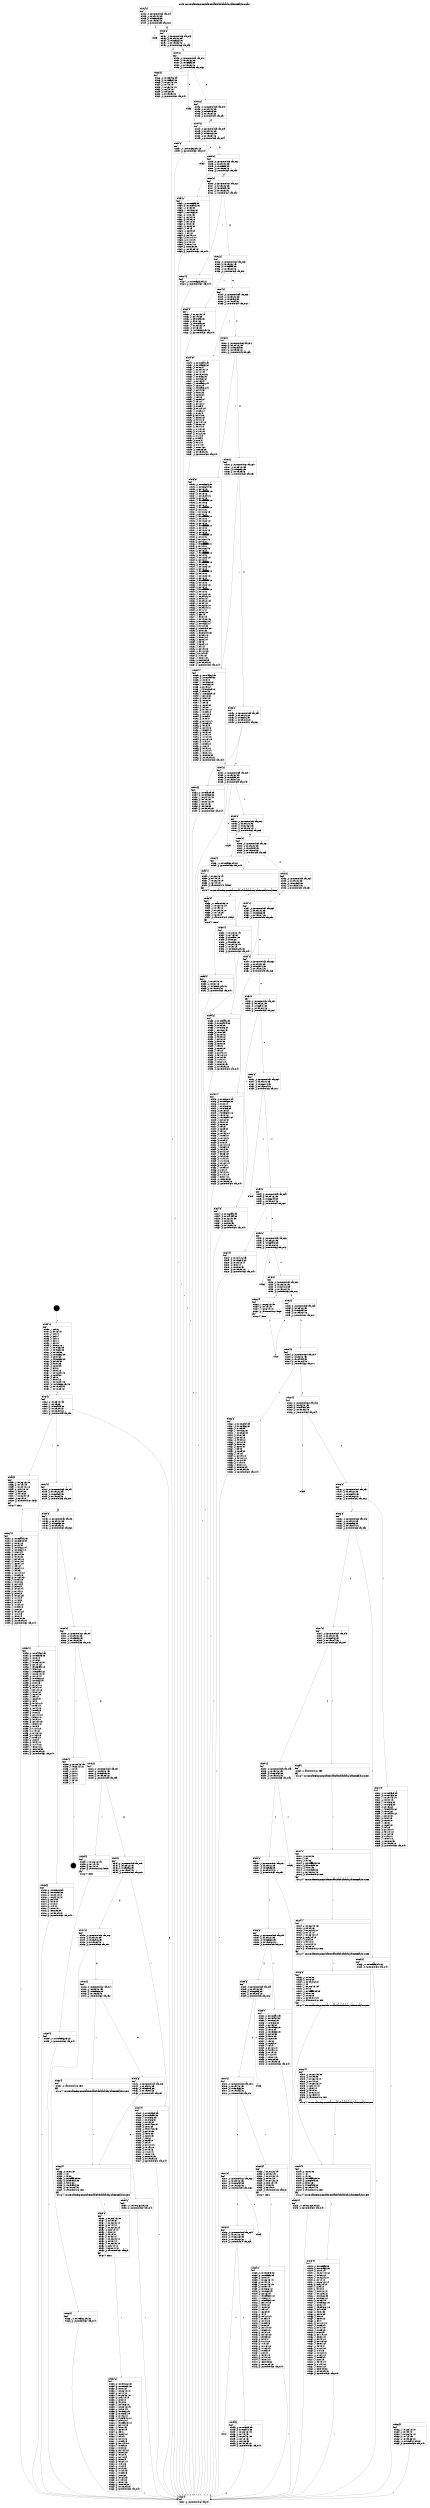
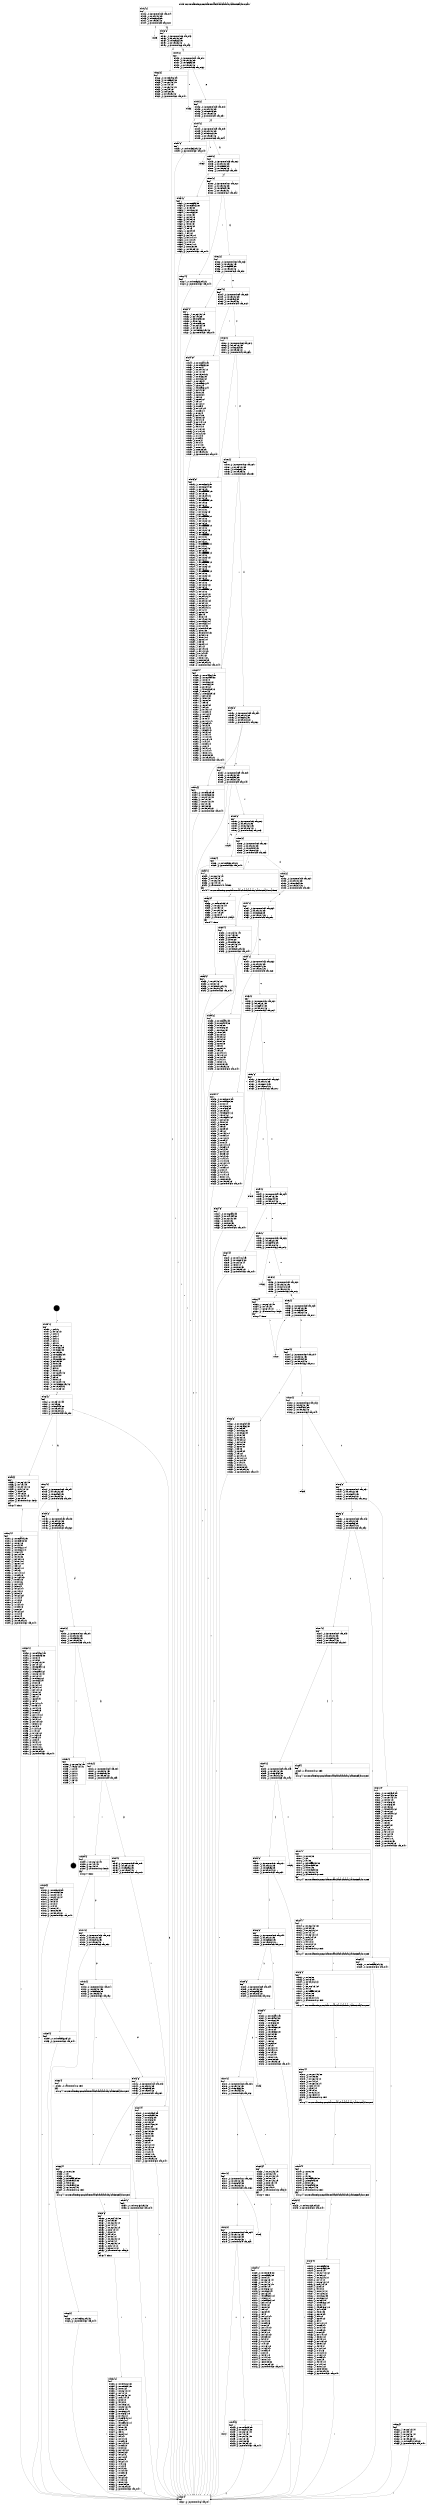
edge "0x401ed0 [28]" -> "0x401eec [28]": now "0x401ed0 [28]" -> "0x4030af"
edge "0x401cf4 [28]" -> "0x401d10 [28]": now "0x402bda [15]" -> "0x401d10 [28]"
edge "0x402753 [46]" -> "0x4027ab [40]": now "0x402753 [46]" -> "0x402781 [42]"
